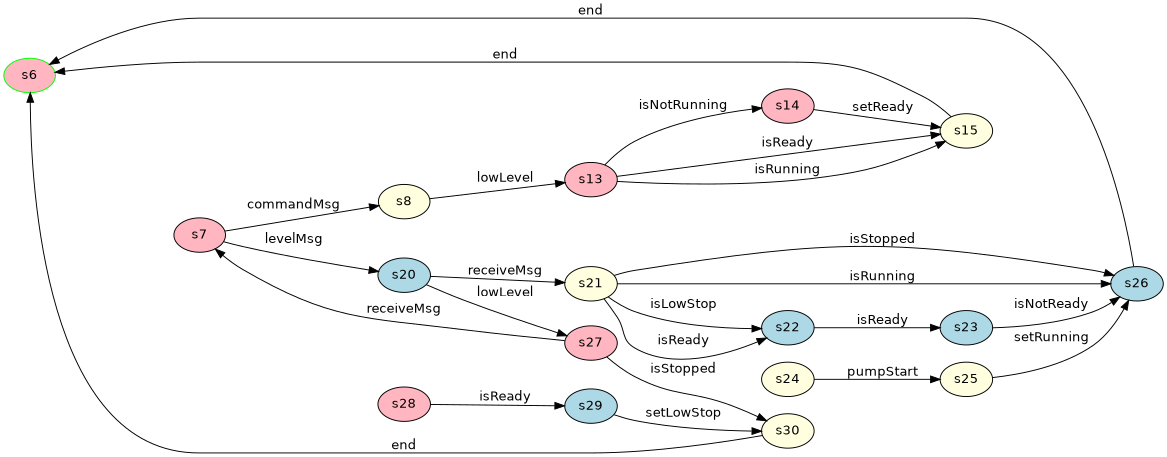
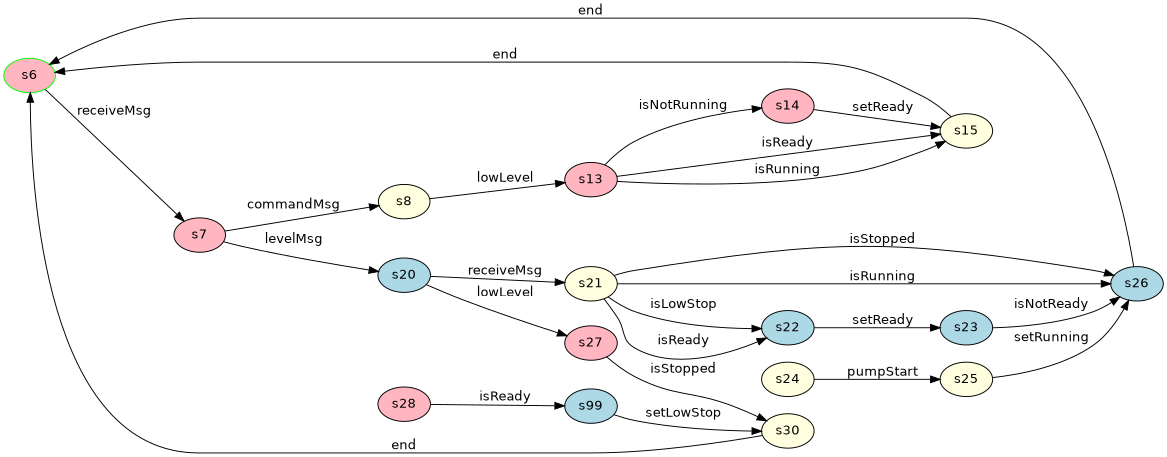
edge "s27" -> "s7": now "s6" -> "s7"
edge "s22" -> "s23": label " isReady " -> " setReady "
node "s29": label "s29" -> "s99"
